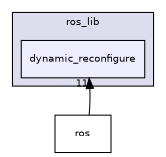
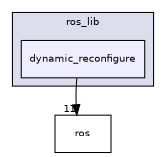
edge "ros" -> "dynamic_reconfigure": reversed
